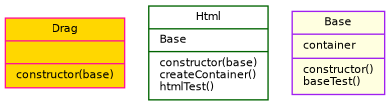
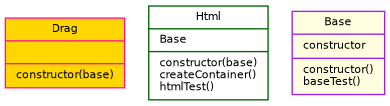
node "Base": text "container" -> "constructor"
